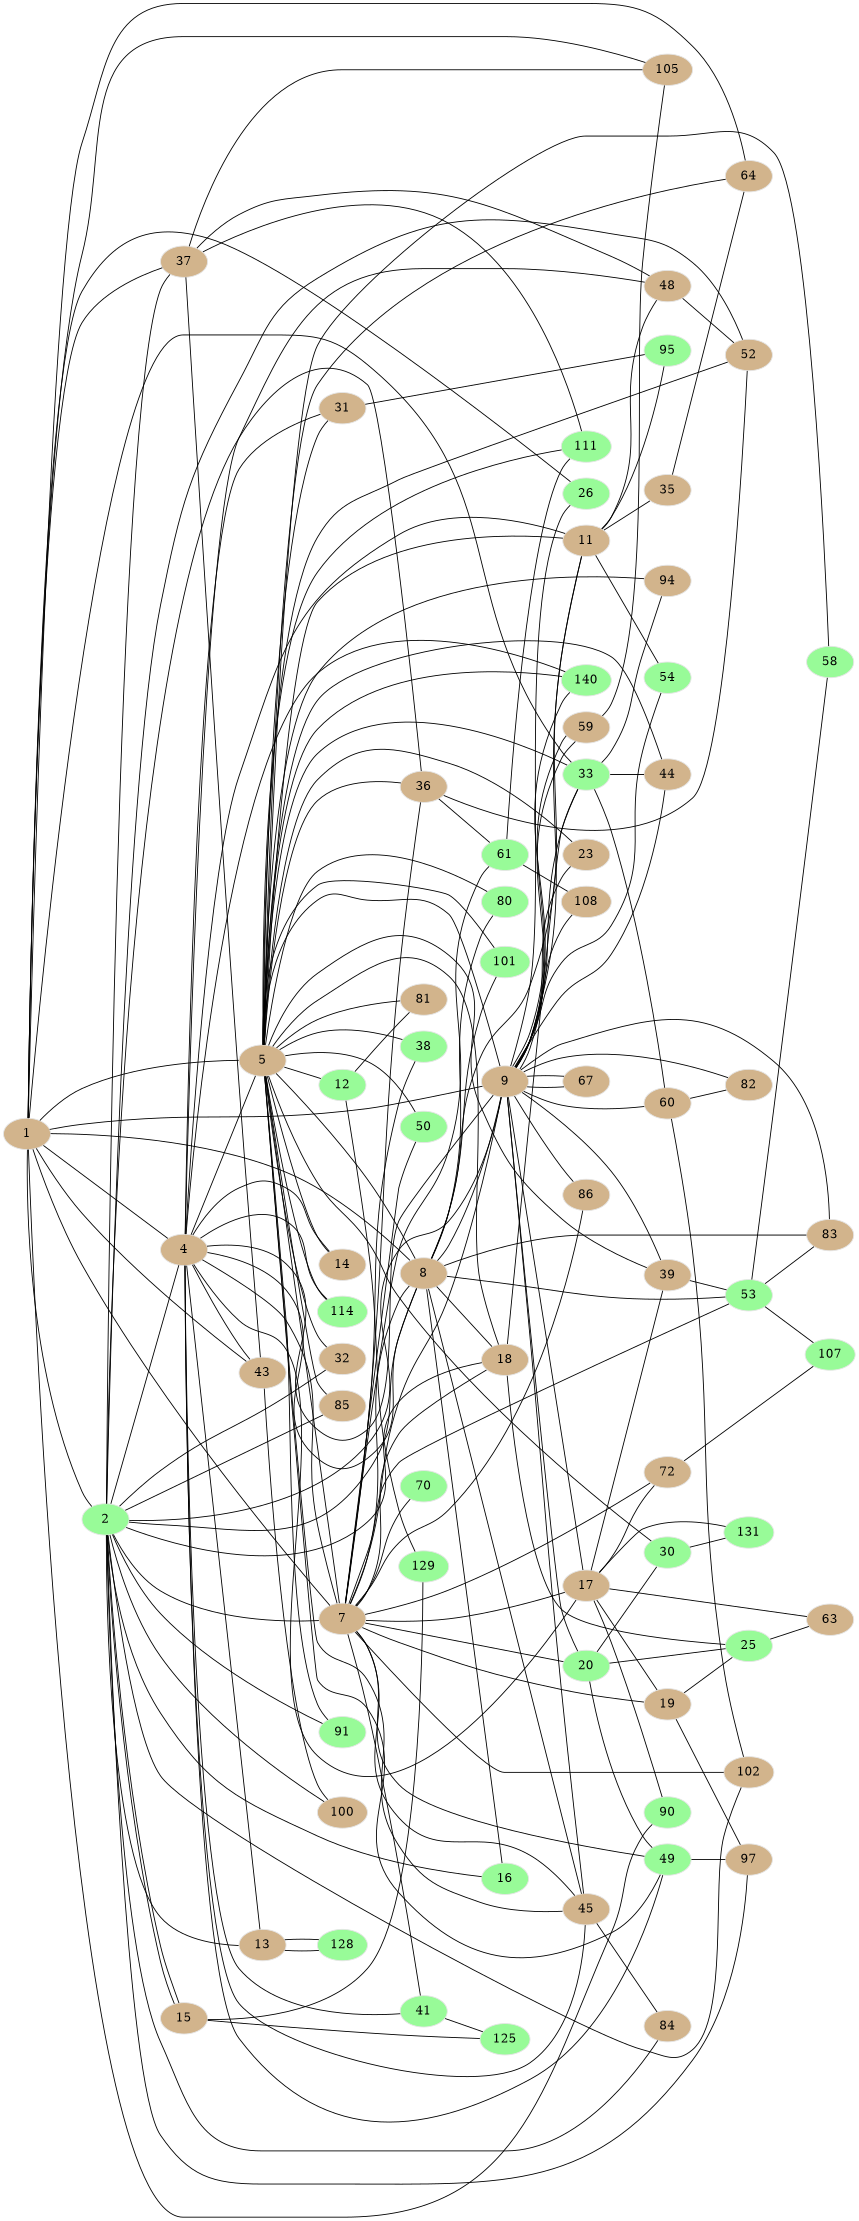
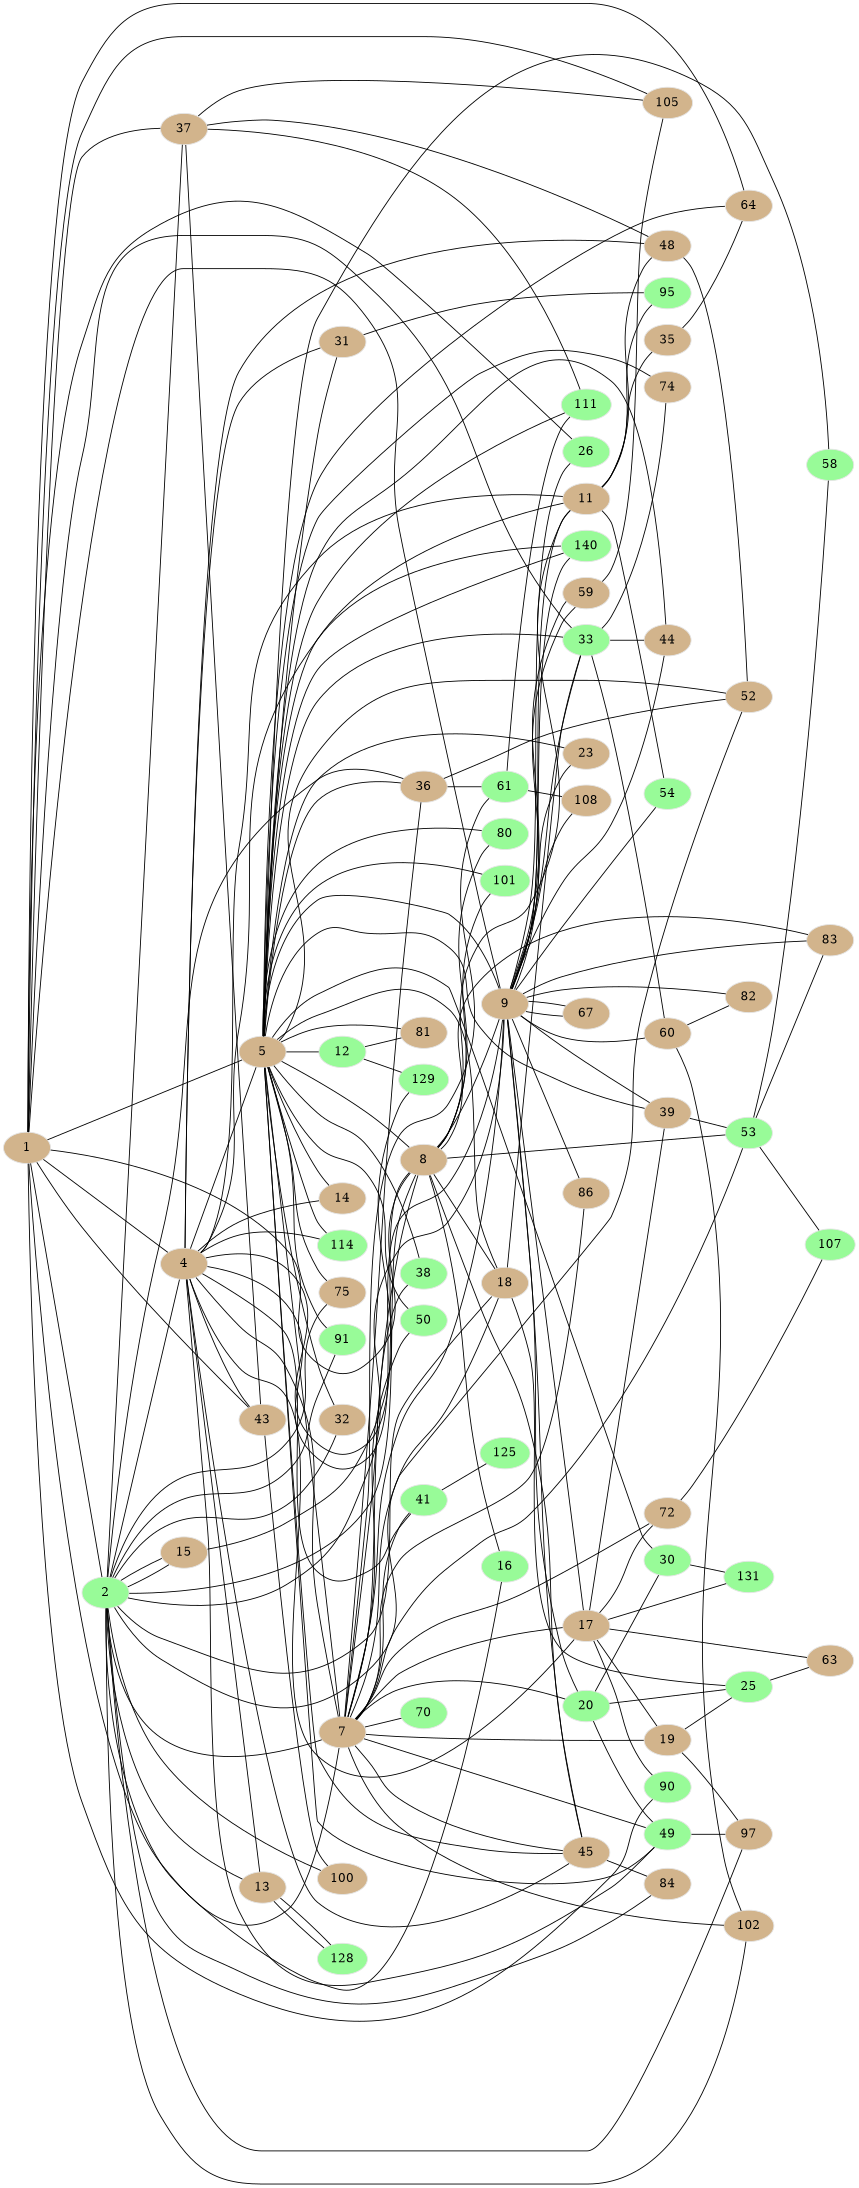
node "94": label "94" -> "74"
node "85": label "85" -> "75"
edge "15" -- "125": removed
